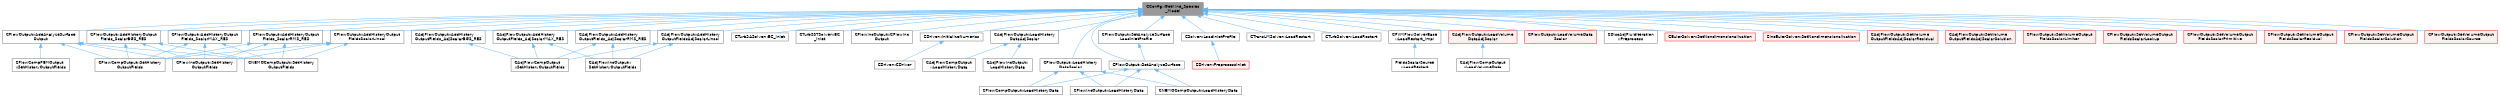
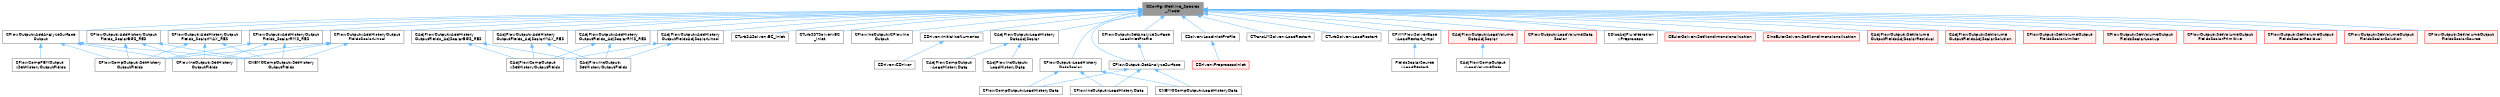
edge "CAdjFlowIncOutput:: SetHistoryOutputFields" -> "CAdjFlowOutput::AddHistory OutputFields_AdjScalarBGS_RES": added
